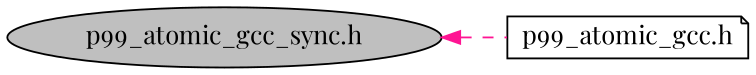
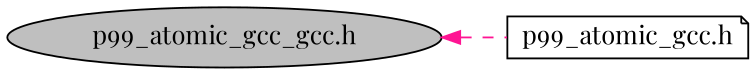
node "p99_atomic_gcc_sync.h": label "p99_atomic_gcc_sync.h" -> "p99_atomic_gcc_gcc.h"
